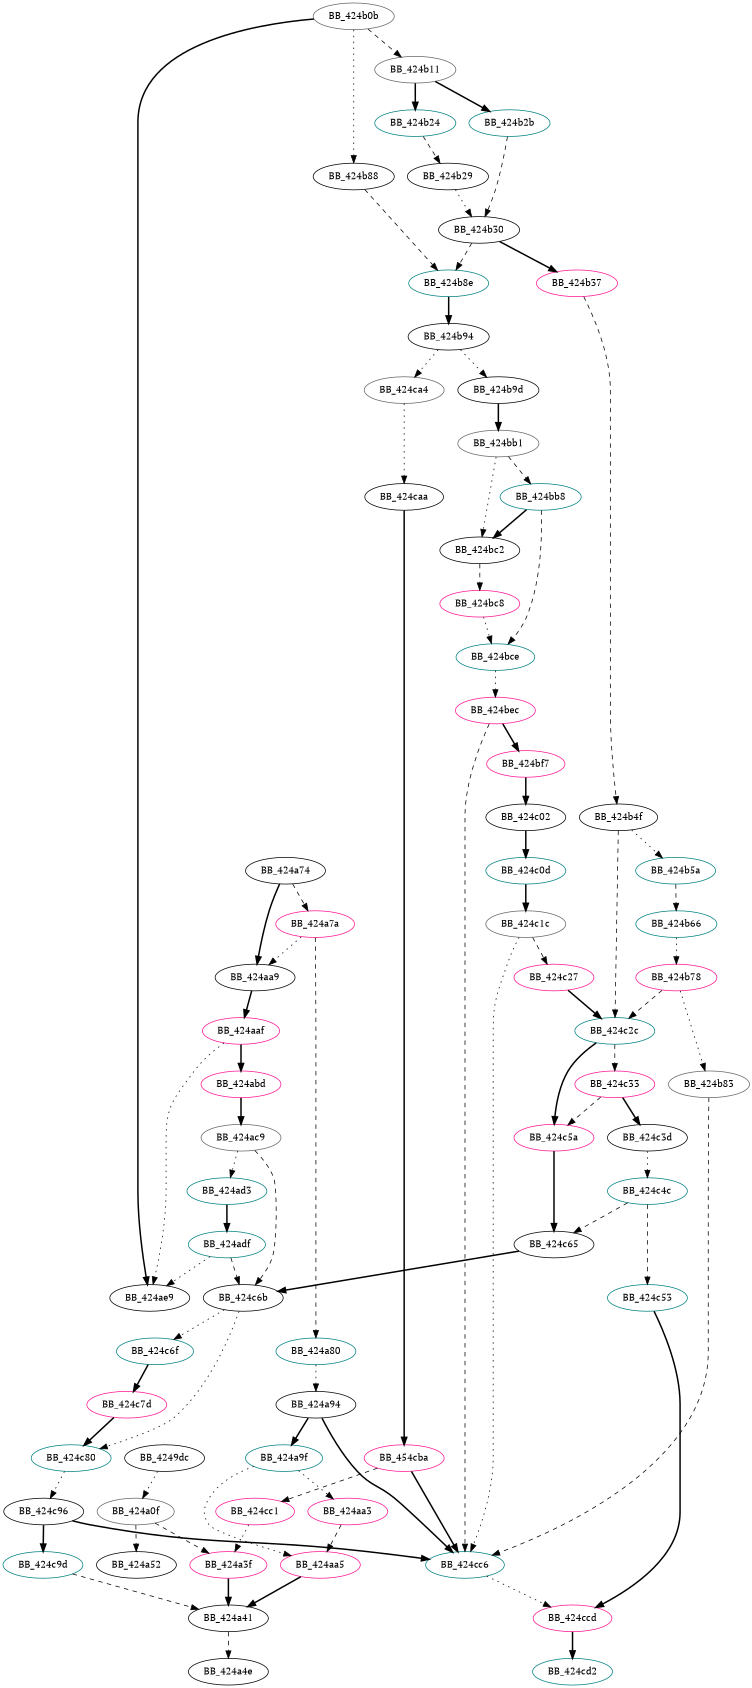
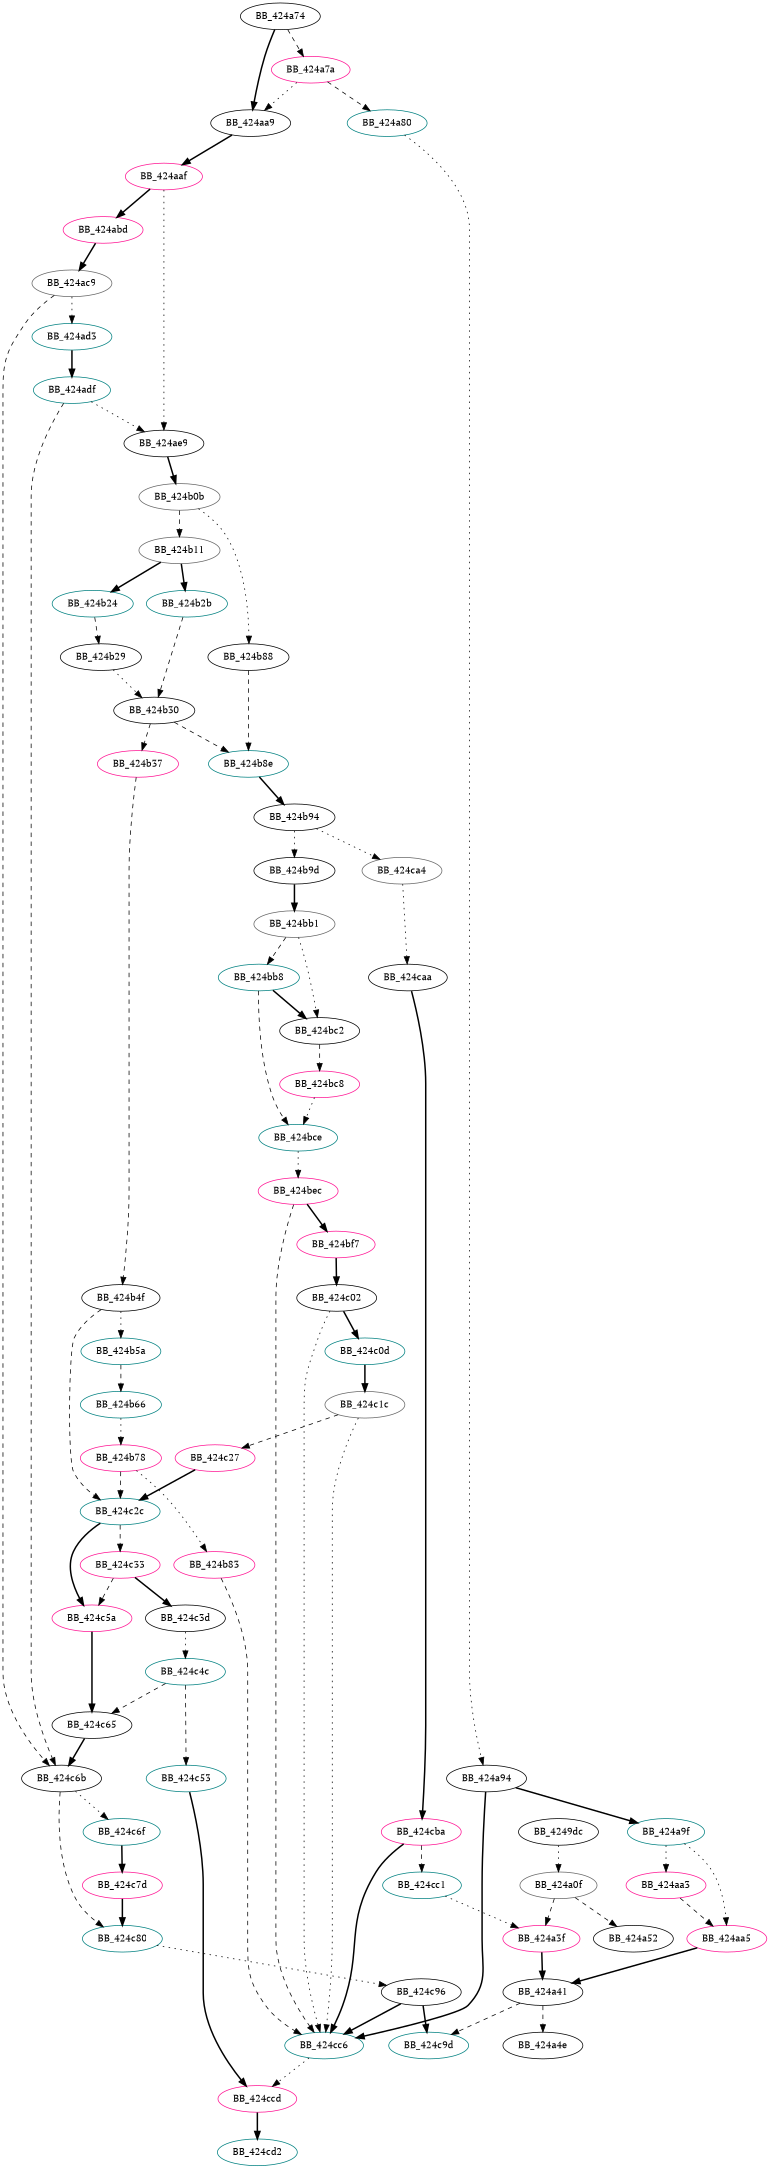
edge "BB_424b30" -> "BB_424b37": style bold -> dashed
edge "BB_424b0b" -> "BB_424ae9": reversed
node "BB_424b83": color gray40 -> deeppink
edge "BB_424c6b" -> "BB_424c80": style dotted -> dashed
node "BB_454cba": label "BB_454cba" -> "BB_424cba"
node "BB_424cc1": color deeppink -> teal
edge "BB_424c9d" -> "BB_424a41": reversed
edge "BB_424c02" -> "BB_424cc6": added
